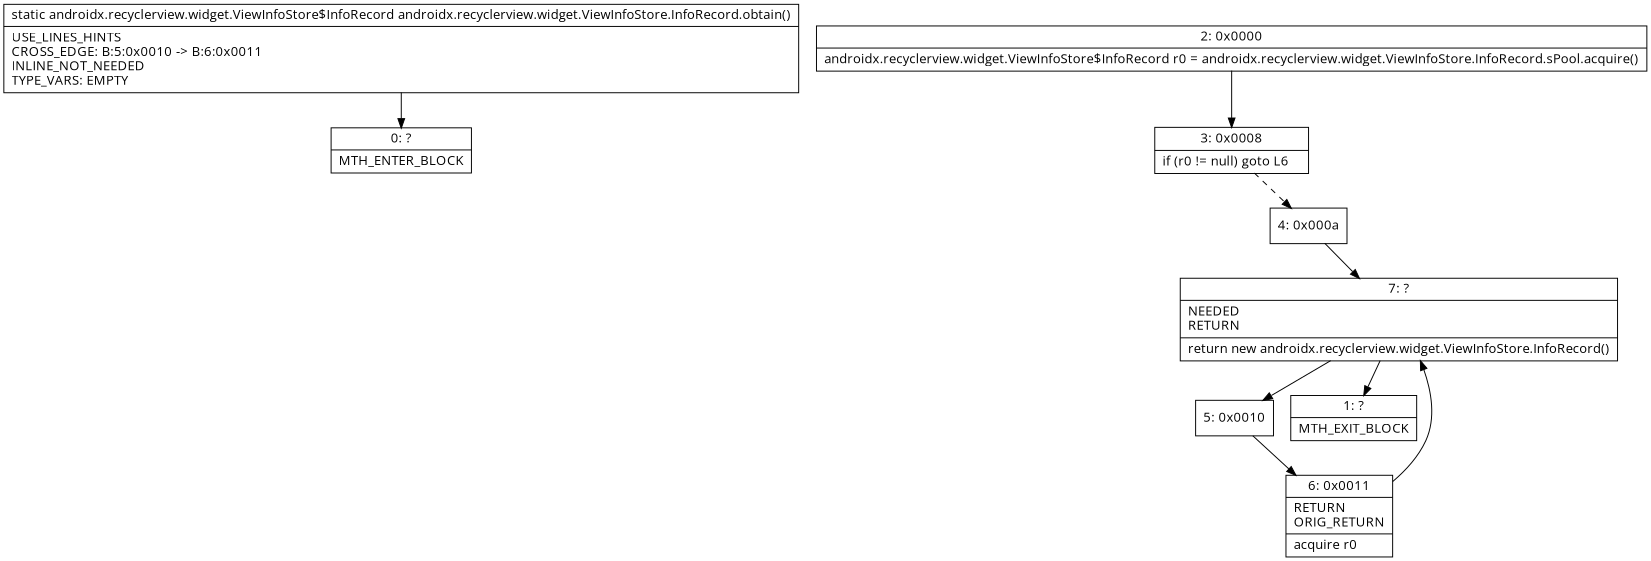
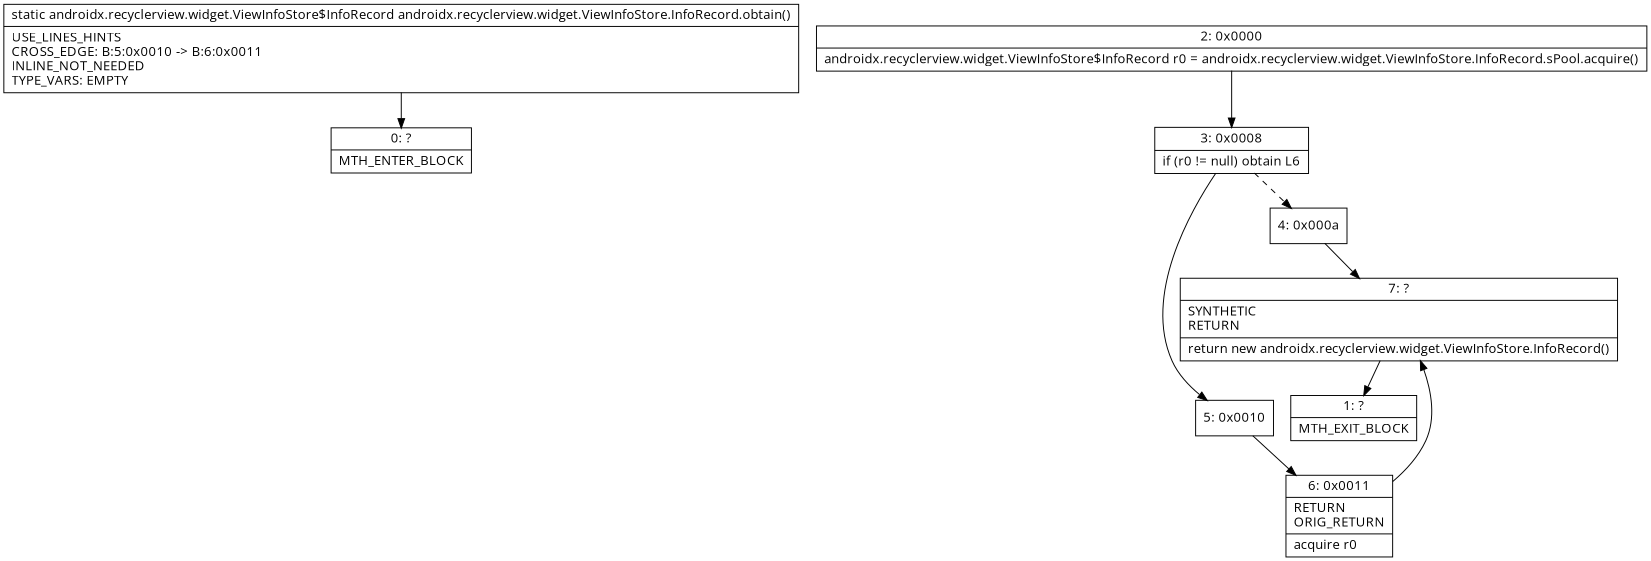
node "3: 0x0008": text "if (r0 != null) goto L6" -> "if (r0 != null) obtain L6"
node "7: ?": text "NEEDED" -> "SYNTHETIC"
edge "7: ?" -> "5: 0x0010": now "3: 0x0008" -> "5: 0x0010"
